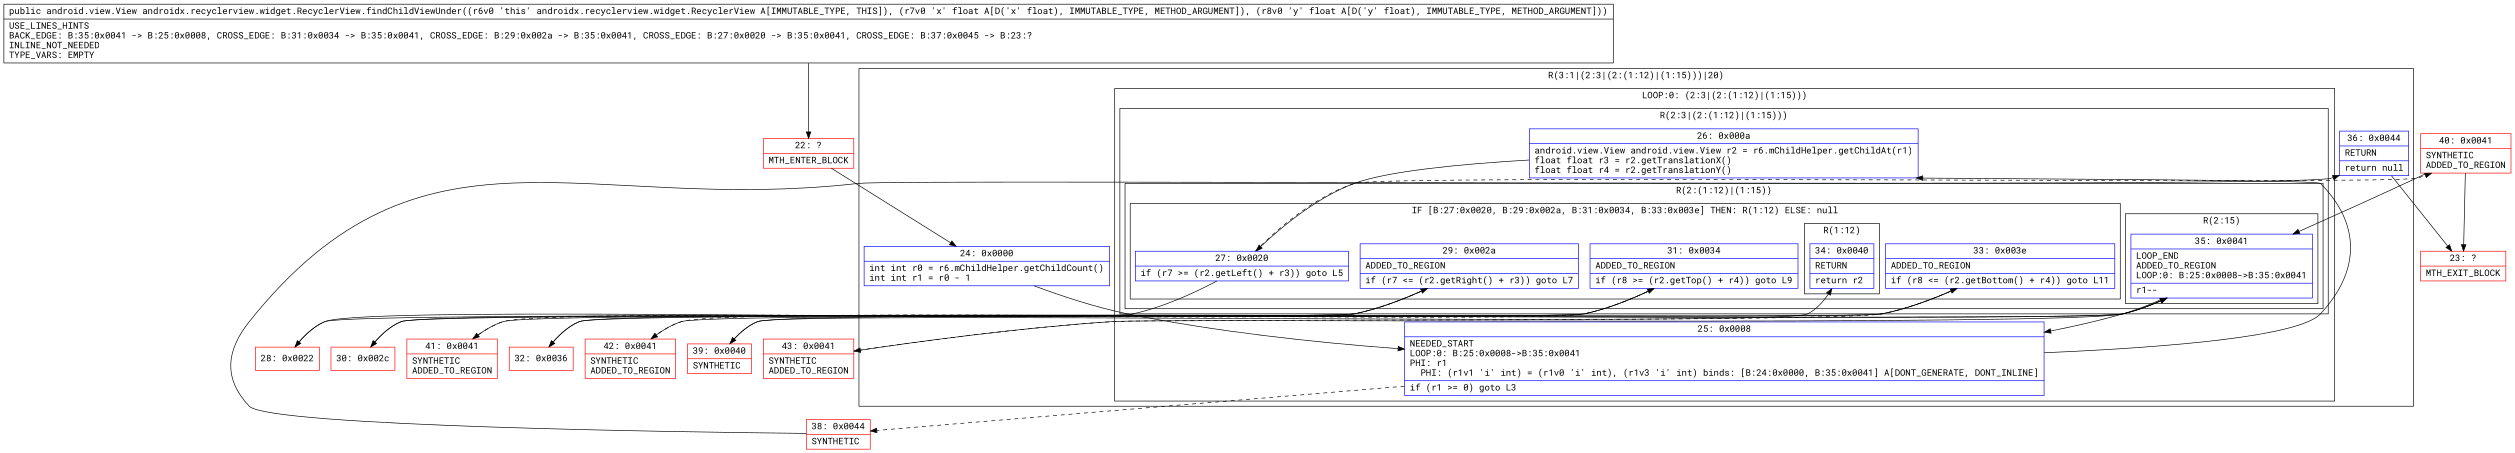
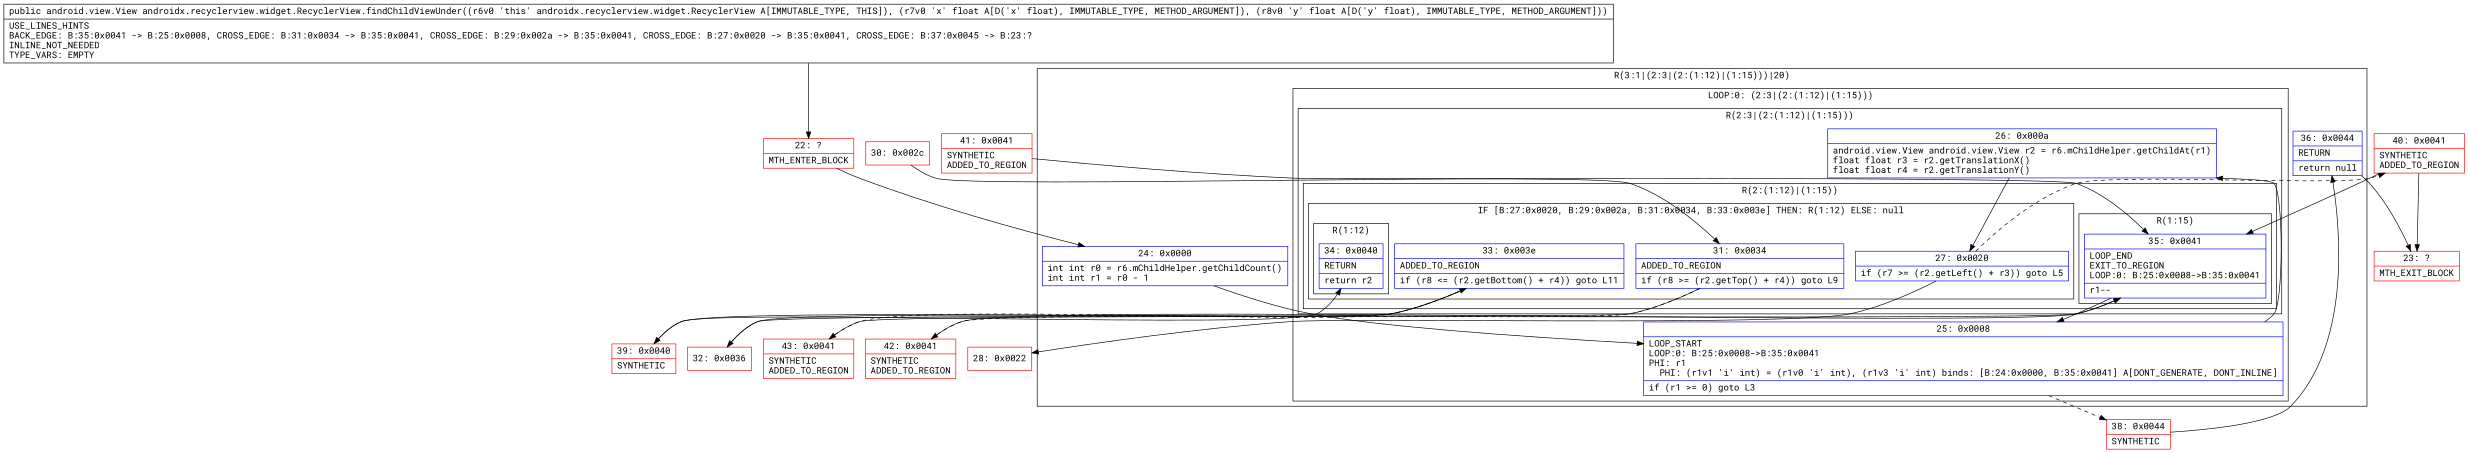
cluster "R(2:15)": label "R(2:15)" -> "R(1:15)"
node "29: 0x002a": removed
node "35: 0x0041": text "ADDED_TO_REGION" -> "EXIT_TO_REGION"
node "25: 0x0008": text "NEEDED_START" -> "LOOP_START"
